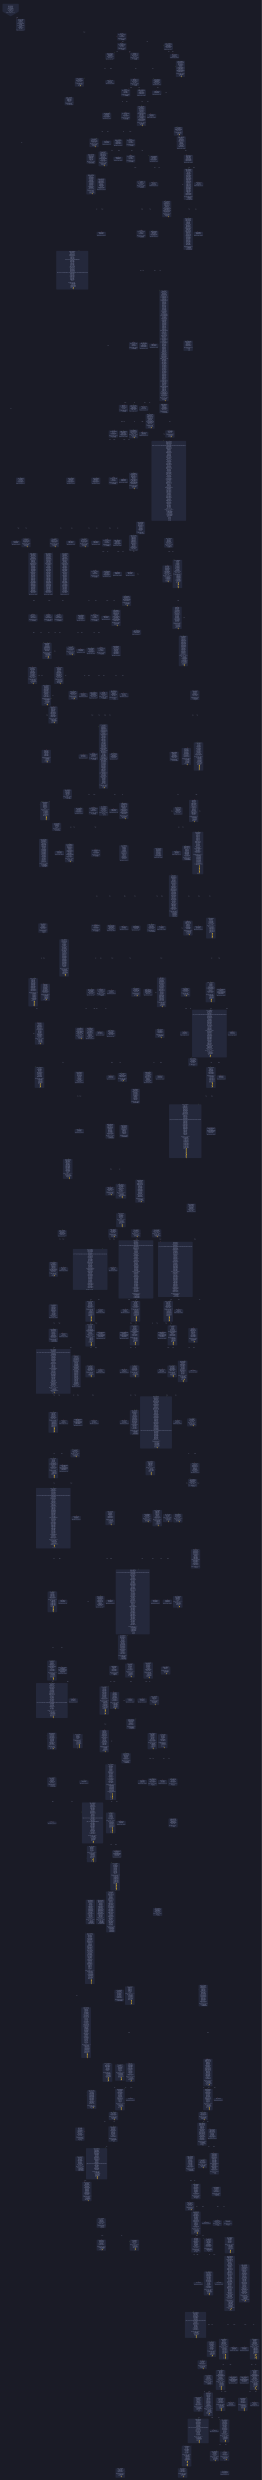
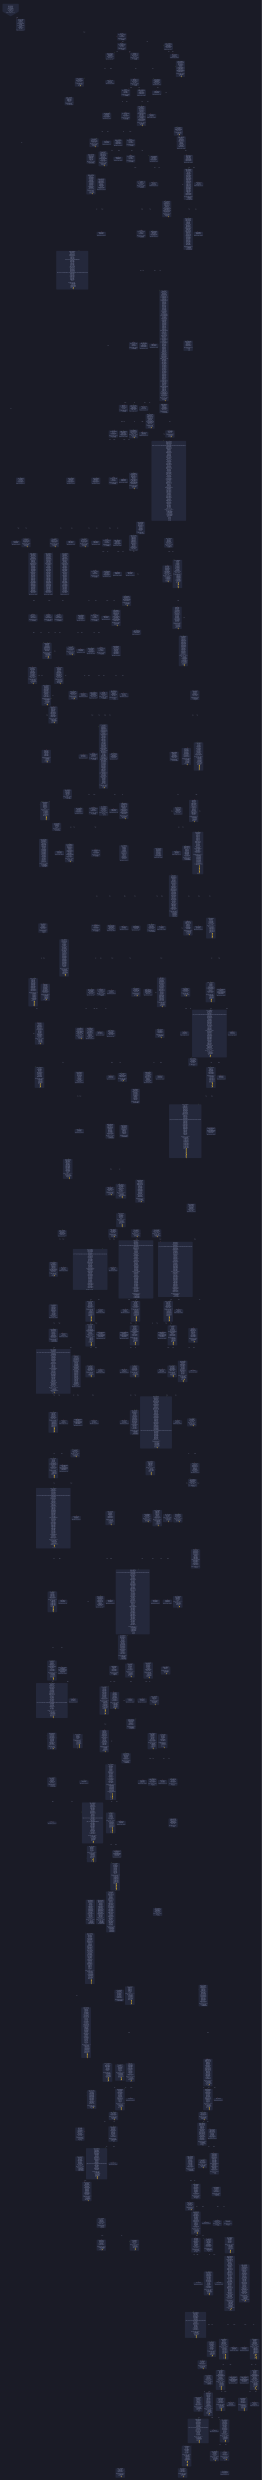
node "[1883] INVALID Stack size req: 0, sizeΔ: 0": added
